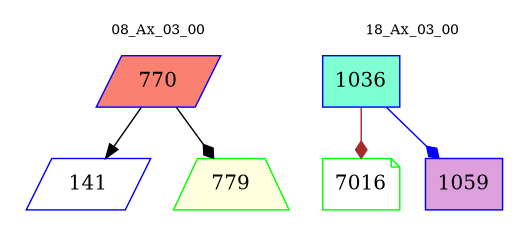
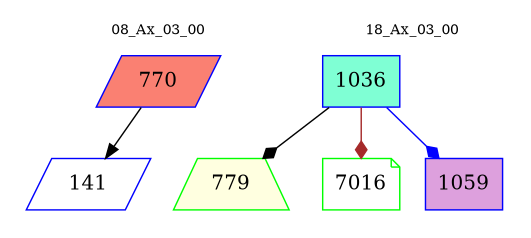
edge "770" -> "779": now "1036" -> "779"
